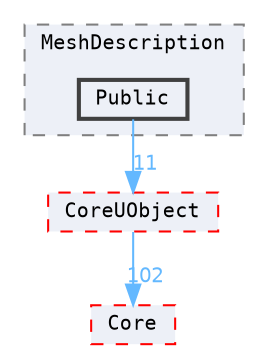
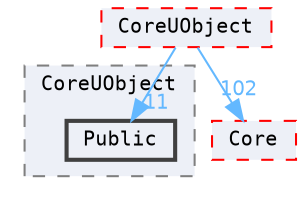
cluster "MeshDescription": label "MeshDescription" -> "CoreUObject"
edge "Public" -> "CoreUObject": reversed
